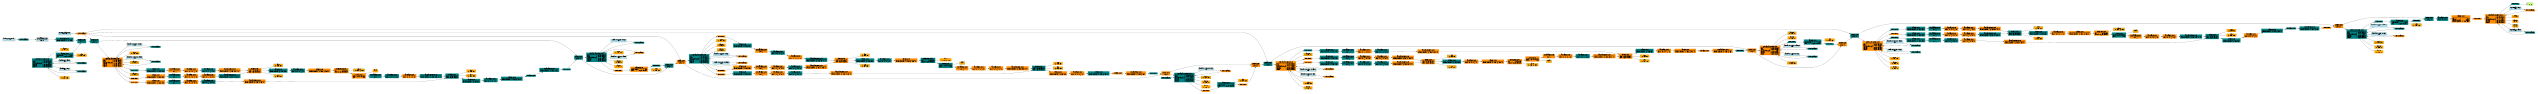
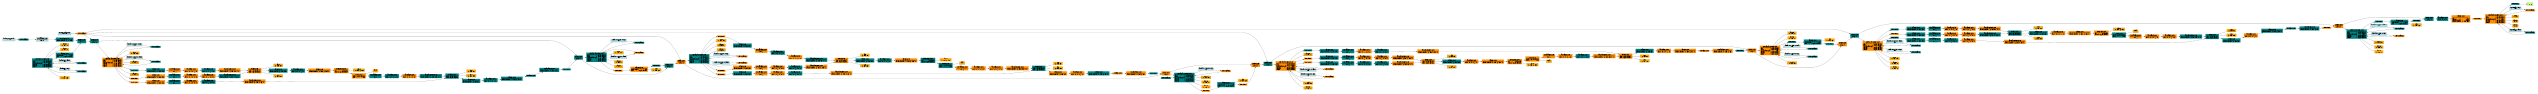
node "result1 (1, 187, 1)": added
node "encoder.2.1.block.0.weight (192)": label "encoder.2.1.block.0.weight (192)" -> "encoder.2.1.block.0.other (192)"
node "self (1, 187, 192)": removed
